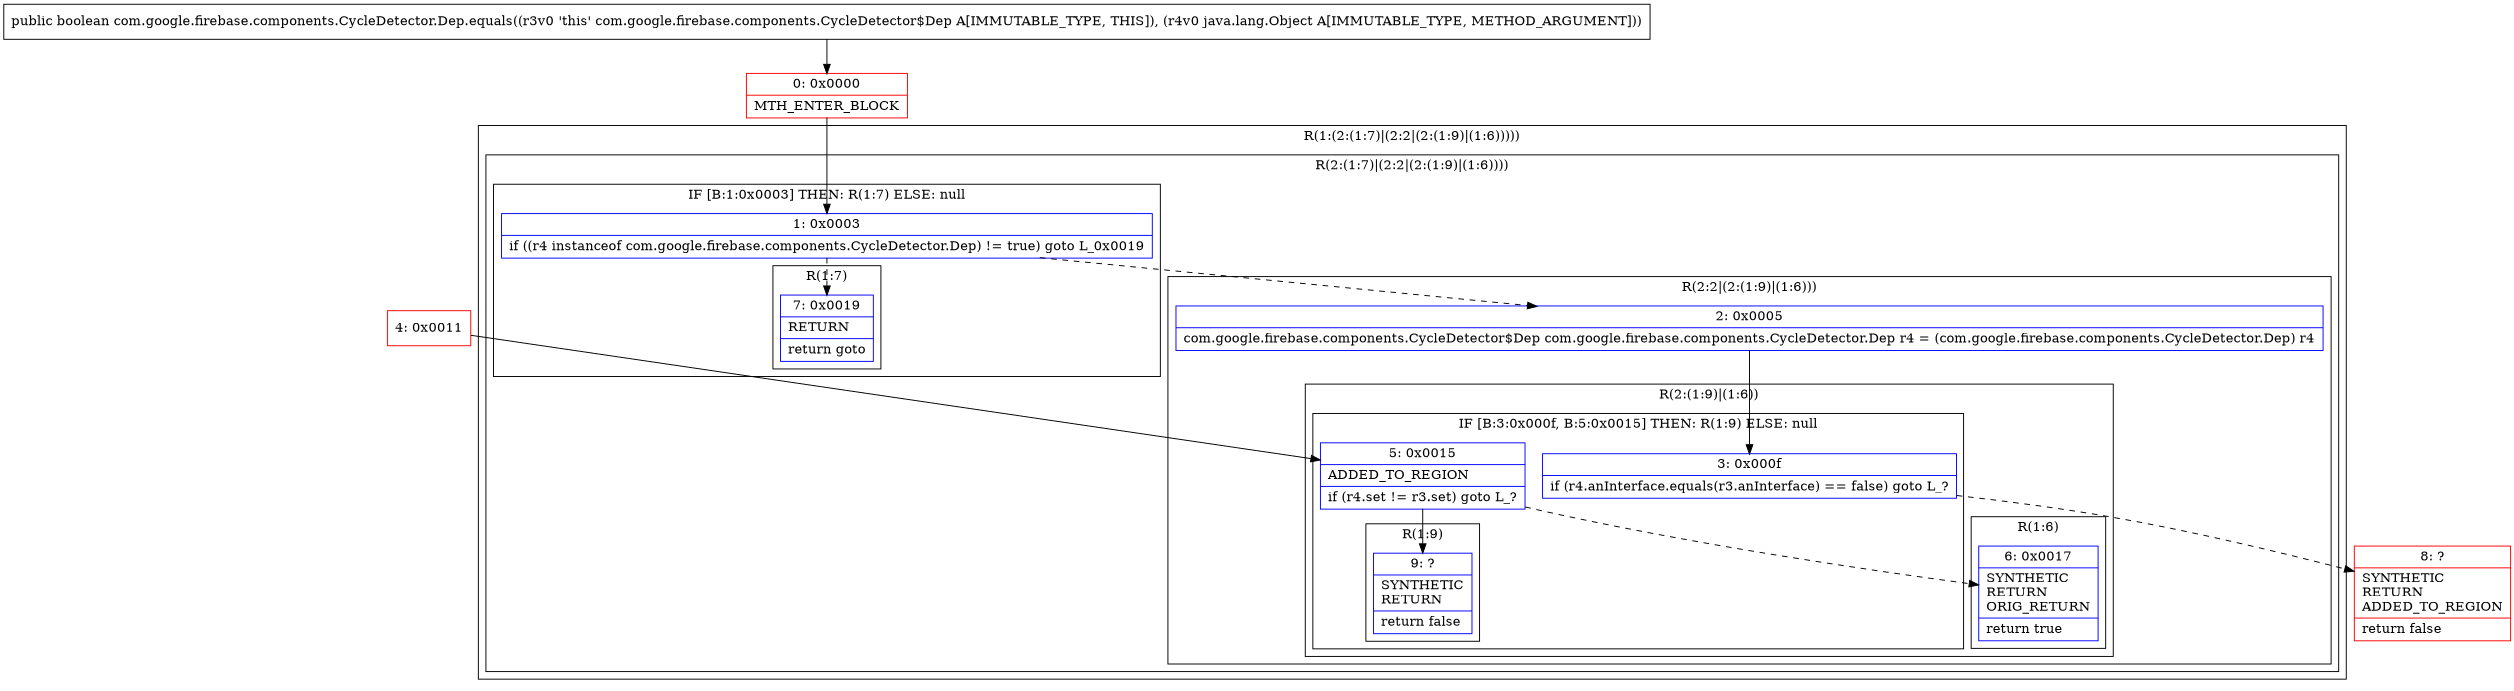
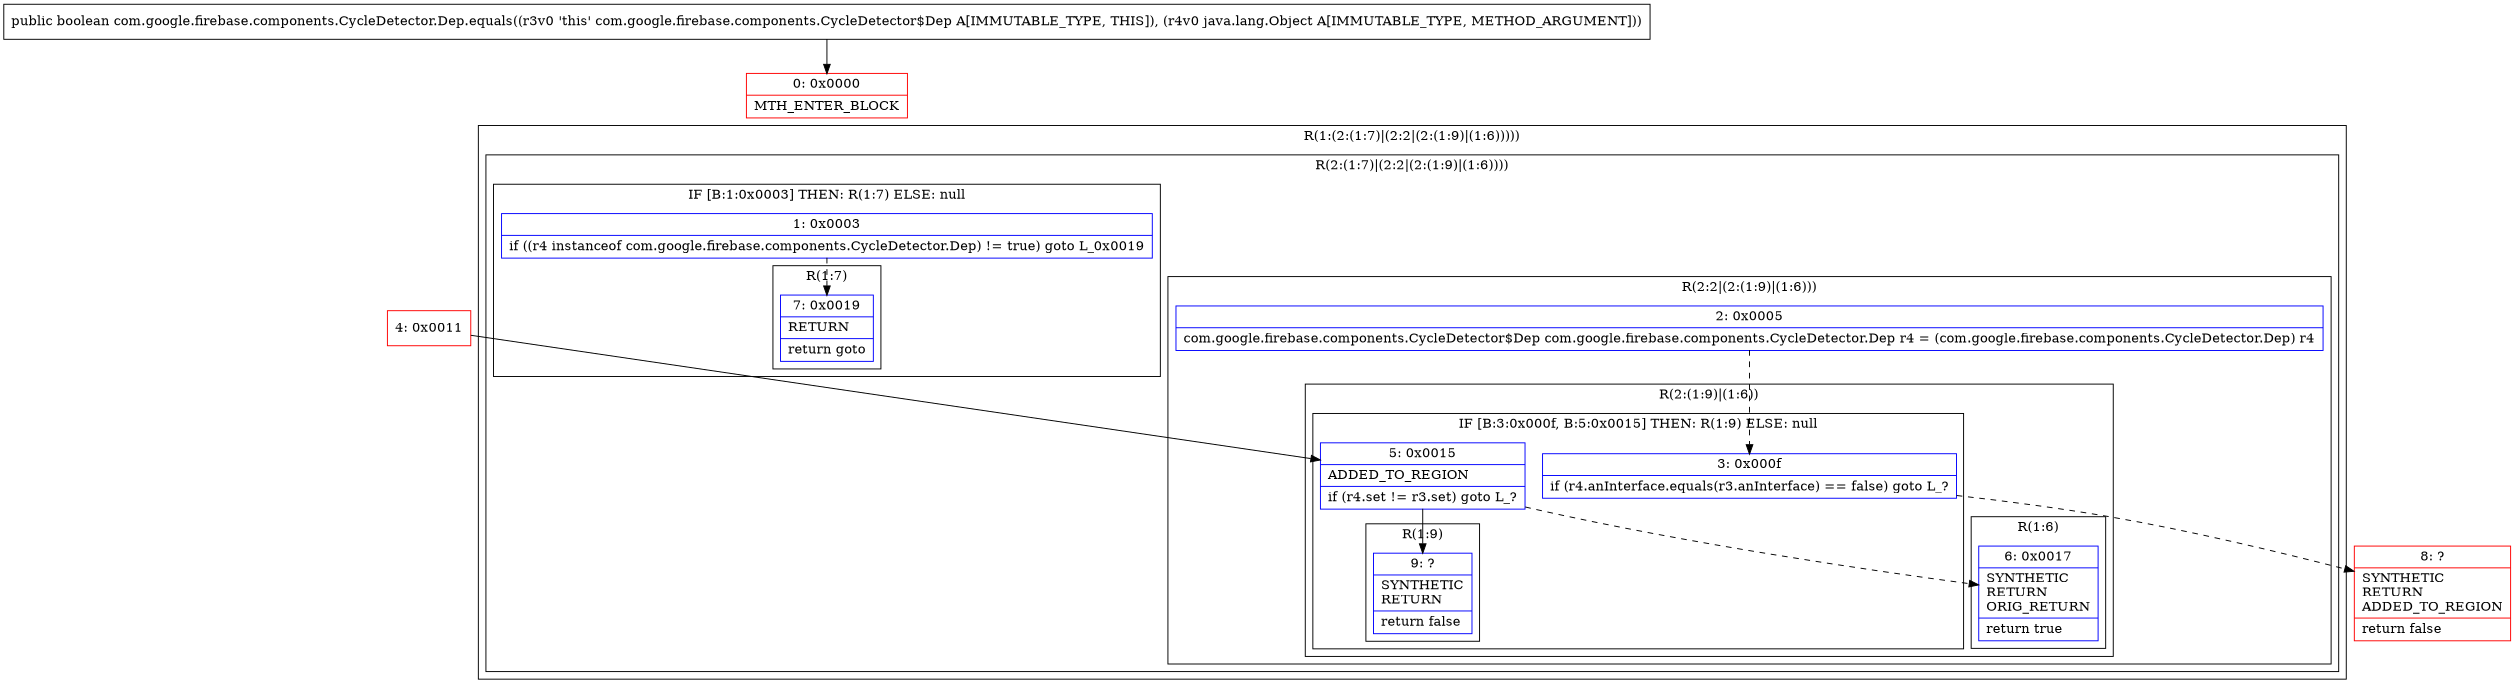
edge "0: 0x0000" -> "1: 0x0003": removed
edge "1: 0x0003" -> "2: 0x0005": removed
edge "2: 0x0005" -> "3: 0x000f": style solid -> dashed
